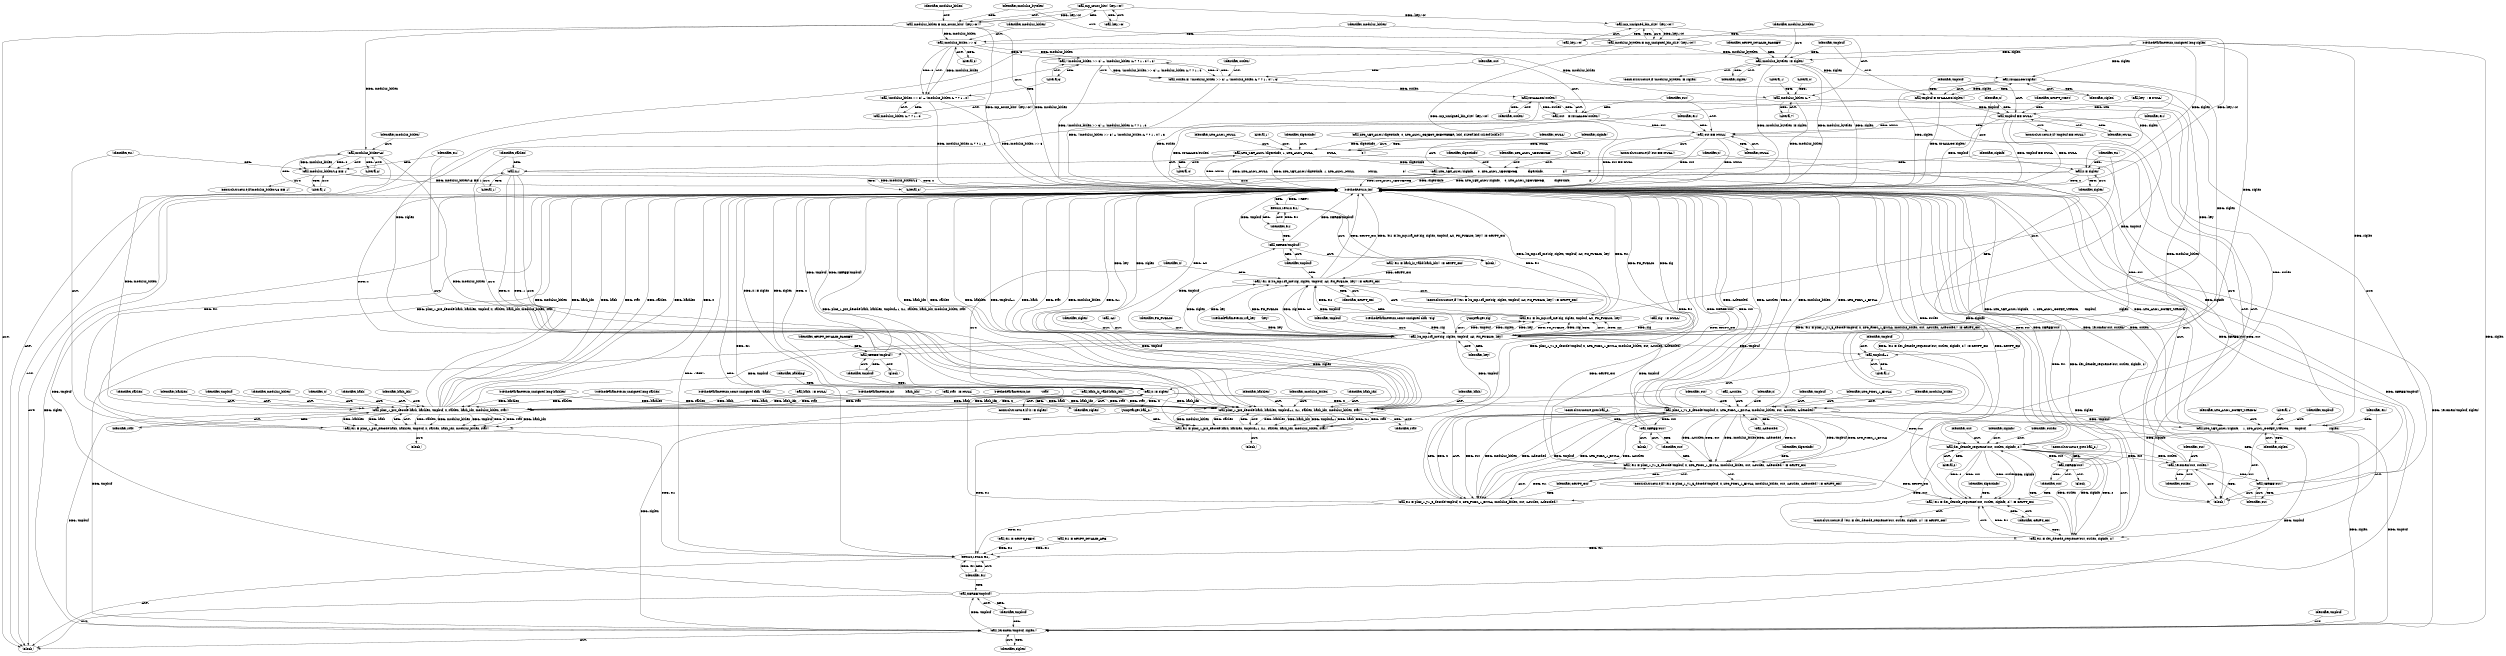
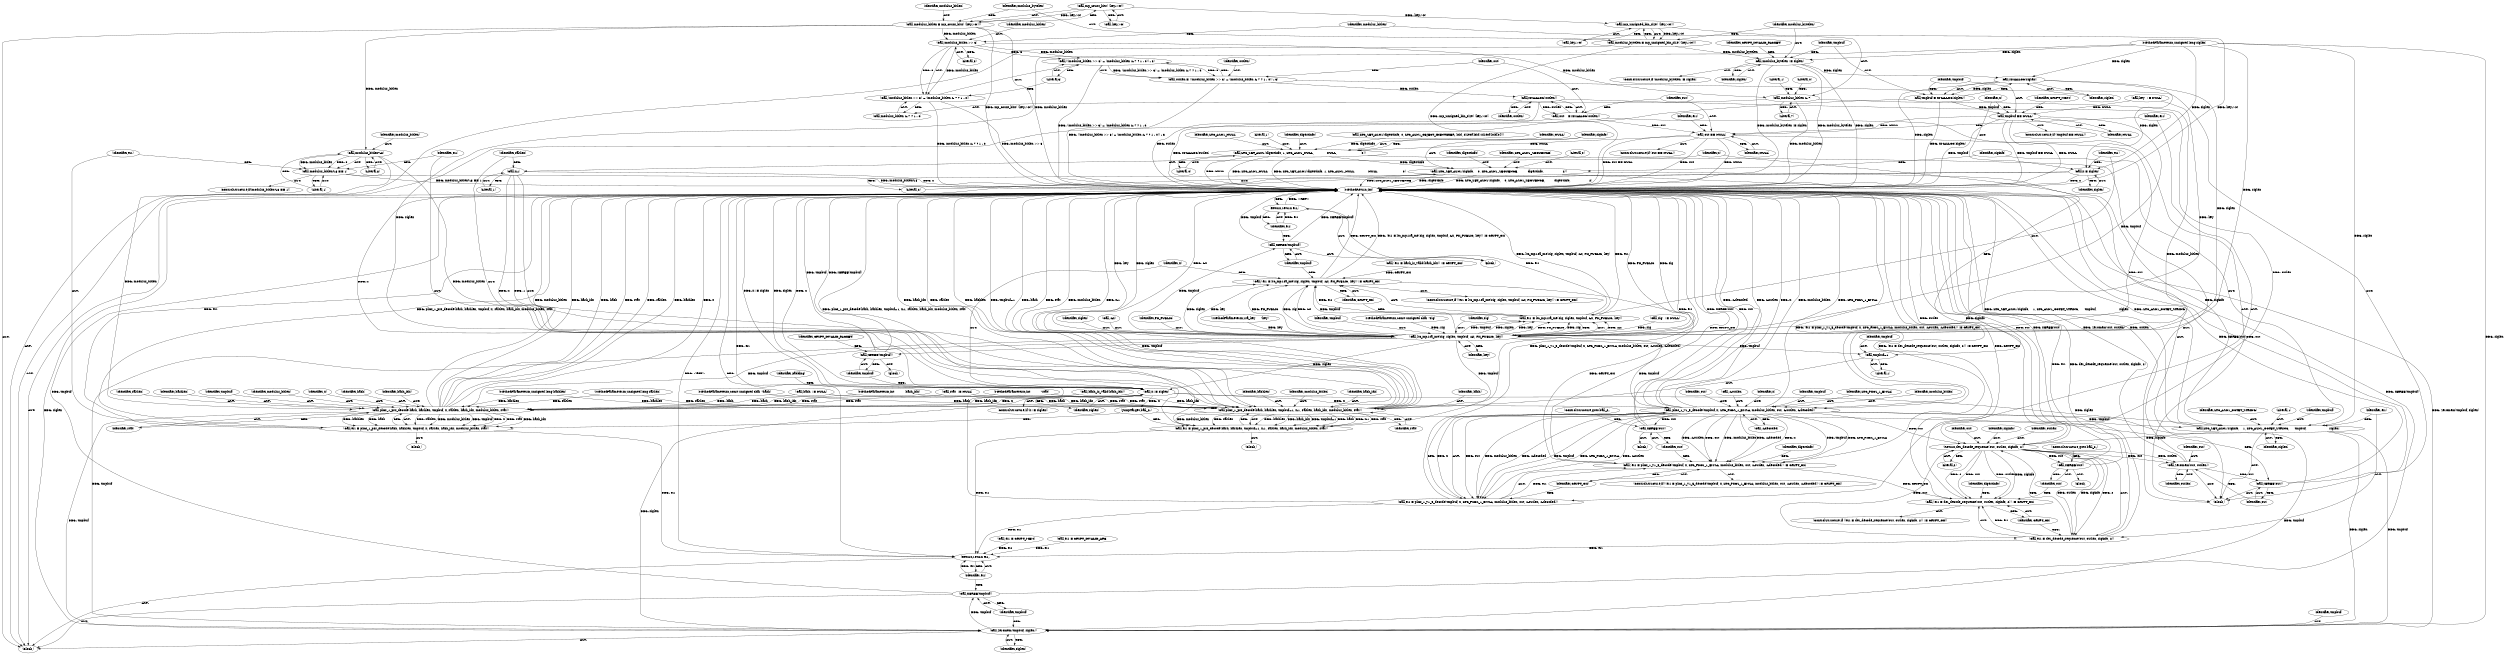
edge "(Call,key   != NULL)" -> "(Call,tmpbuf == NULL)": label "DDG: LTC" -> "DDG: NULL"
node "(JumpTarget,sig)": label "(JumpTarget,sig)" -> "(Identifier,sig)"
node "(Call,der_decode_sequence(out, outlen, siginfo, 2))": label "(Call,der_decode_sequence(out, outlen, siginfo, 2))" -> "(Return,der_decode_sequence(out, outlen, siginfo, 2))"
